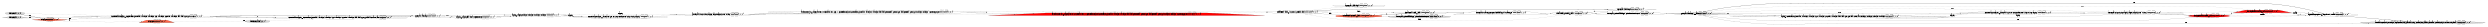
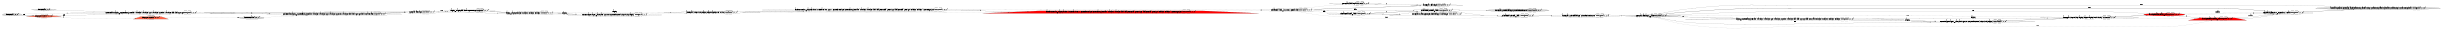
edge "IndexableField pointField = fields(1(@@@15@@@['1', '1', '0']" -> "assertEquals(1,fields.length)@@@12@@@['0', '0', '1']": now "assertEquals(2,fields.length)@@@12@@@['1', '1', '0']" -> "assertEquals(1,fields.length)@@@12@@@['0', '0', '1']"
edge "IndexableField pointField = fields(0(@@@13@@@['0', '0', '1']" -> "IndexableField dvField = fields(0(@@@13@@@['1', '1', '0']": reversed
node "IndexableField pointField = fields(0(@@@13@@@['0', '0', '1']": fillcolor tomato -> white
edge "doTestCoerce['0', '1', '0']" -> "String type@@@2@@@['1', '1', '0']": removed, label "true"
